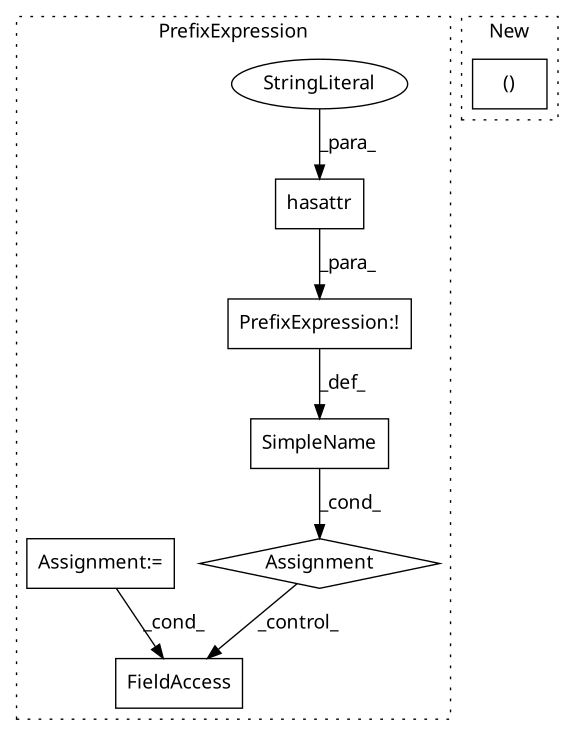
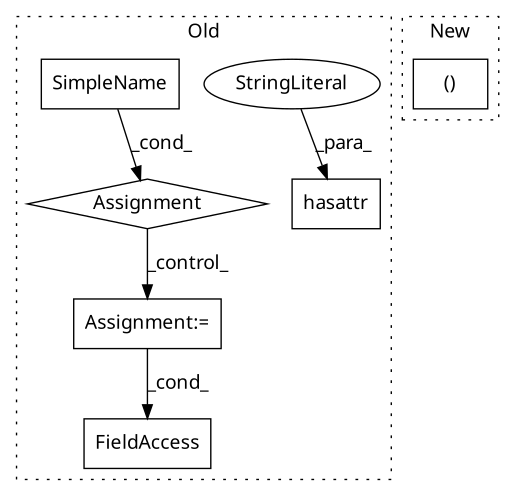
cluster "PrefixExpression": label "PrefixExpression" -> "Old"
node "PrefixExpression:!": removed
edge "Assignment" -> "FieldAccess": now "Assignment" -> "Assignment:="
